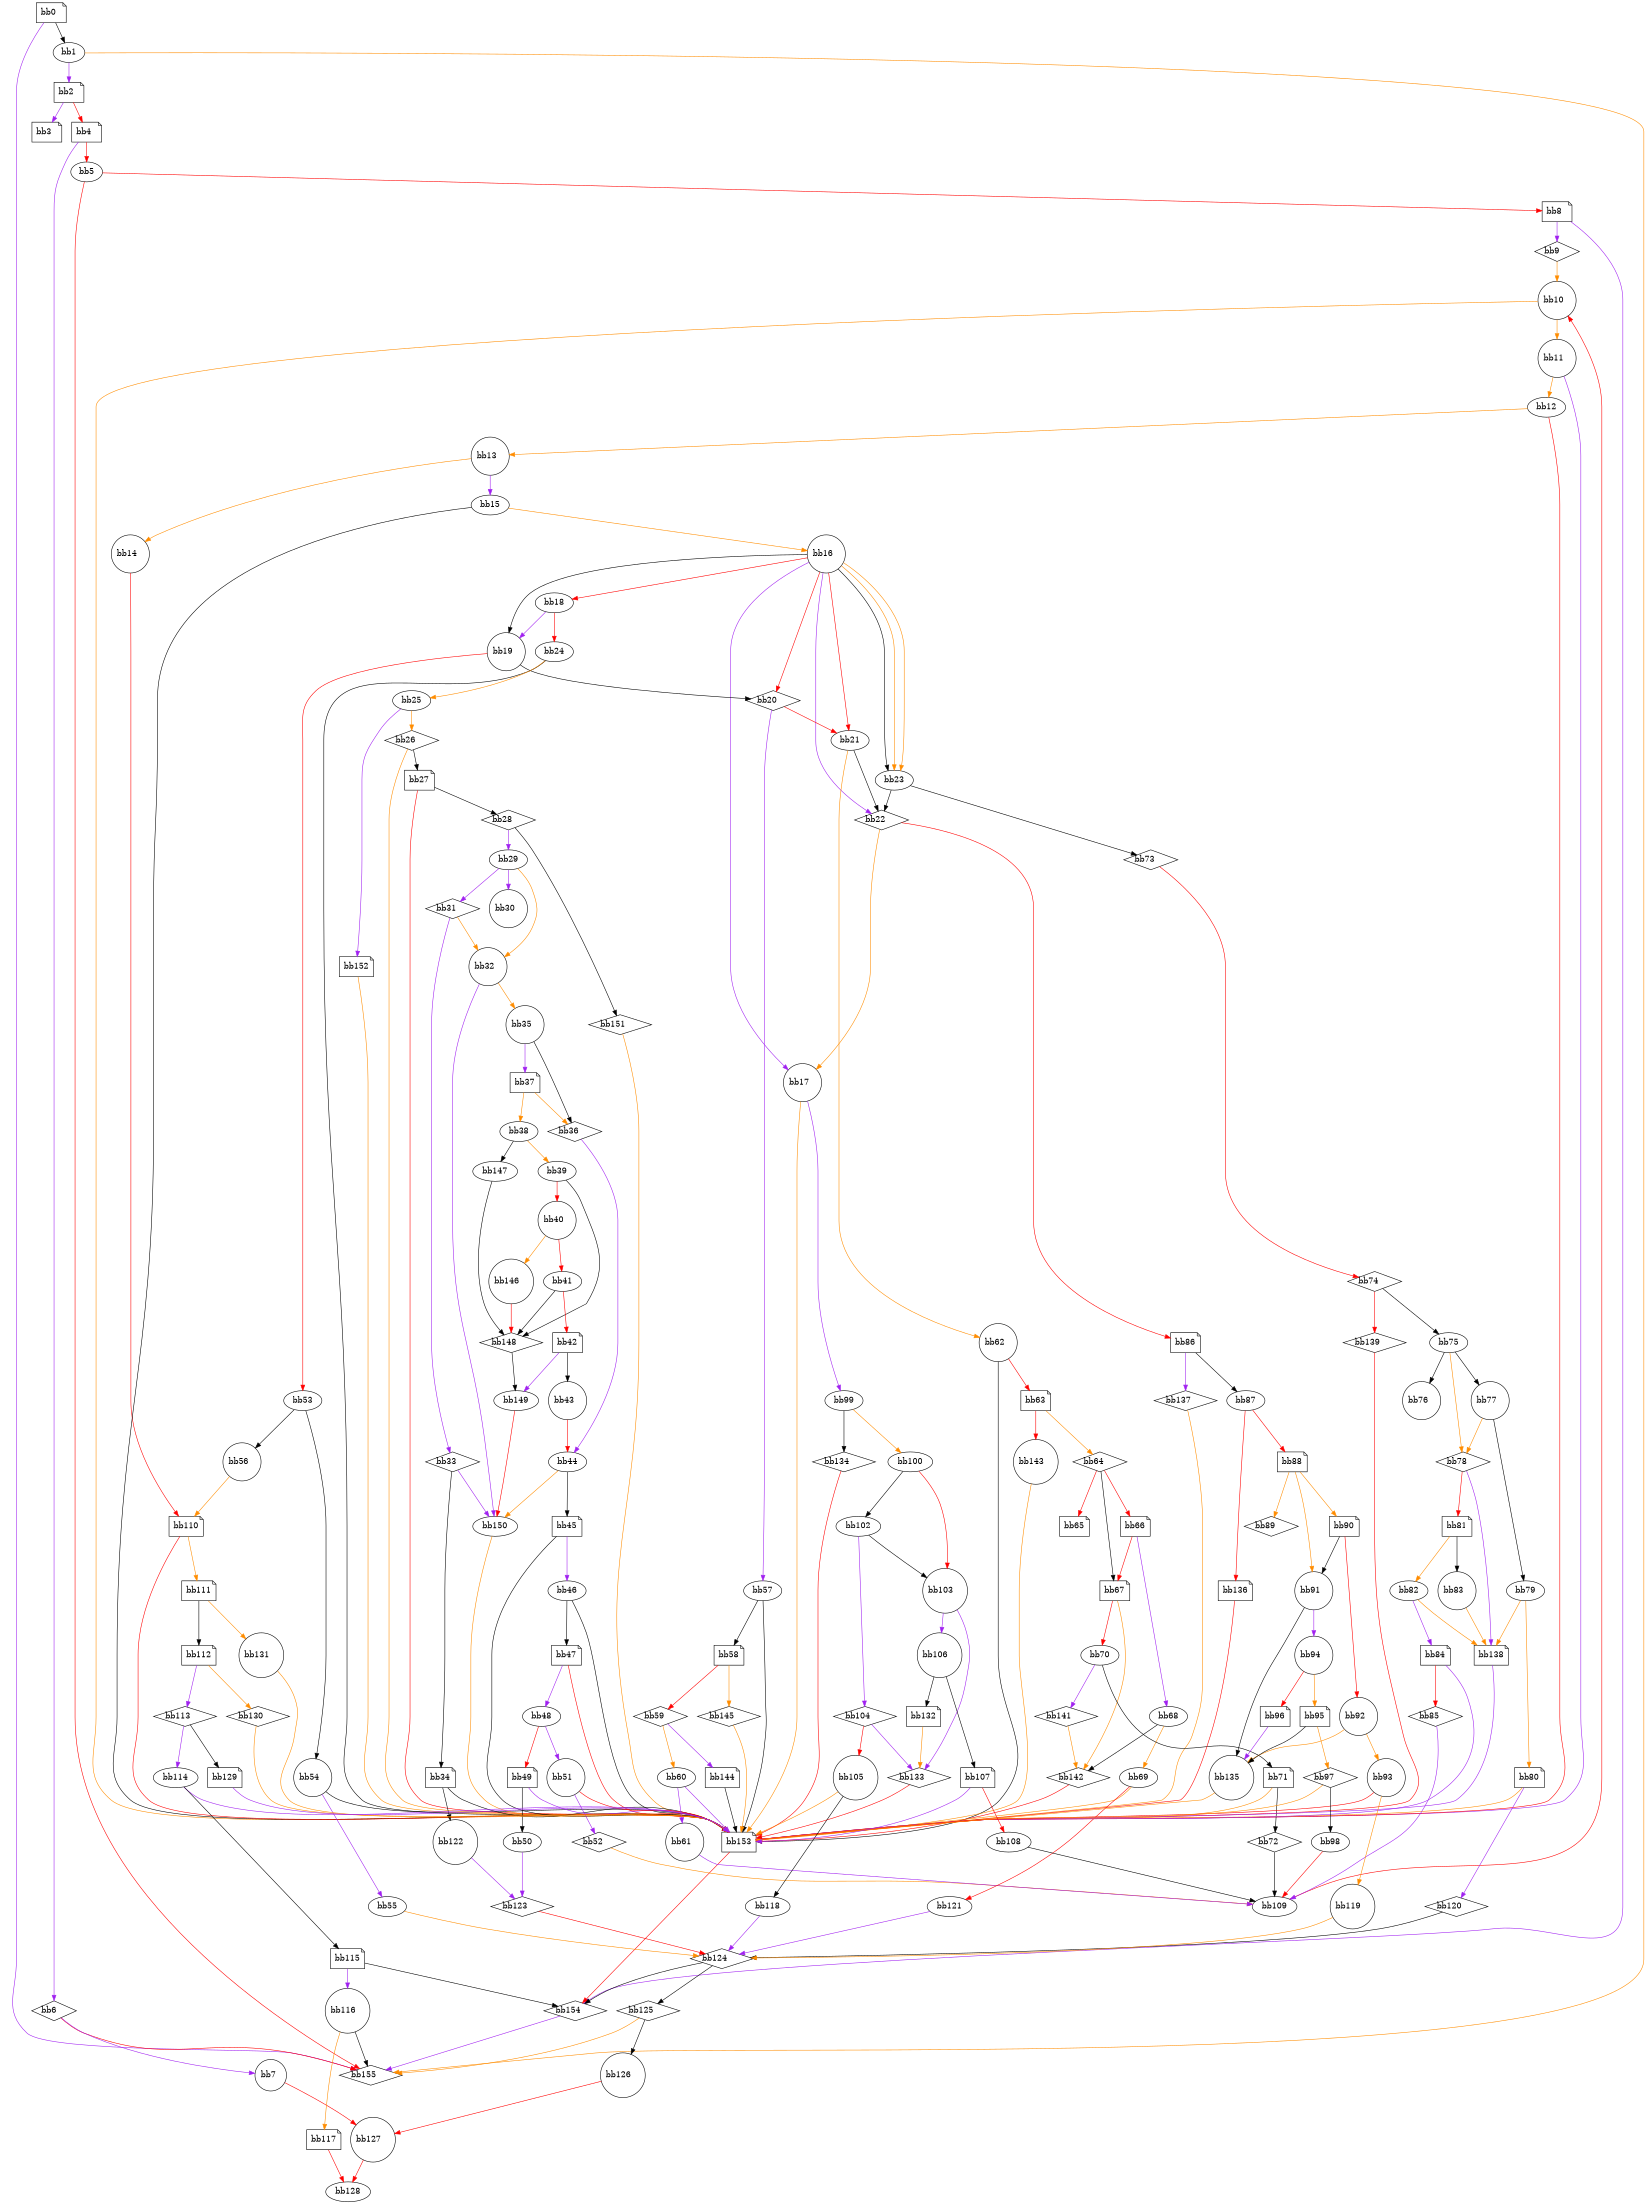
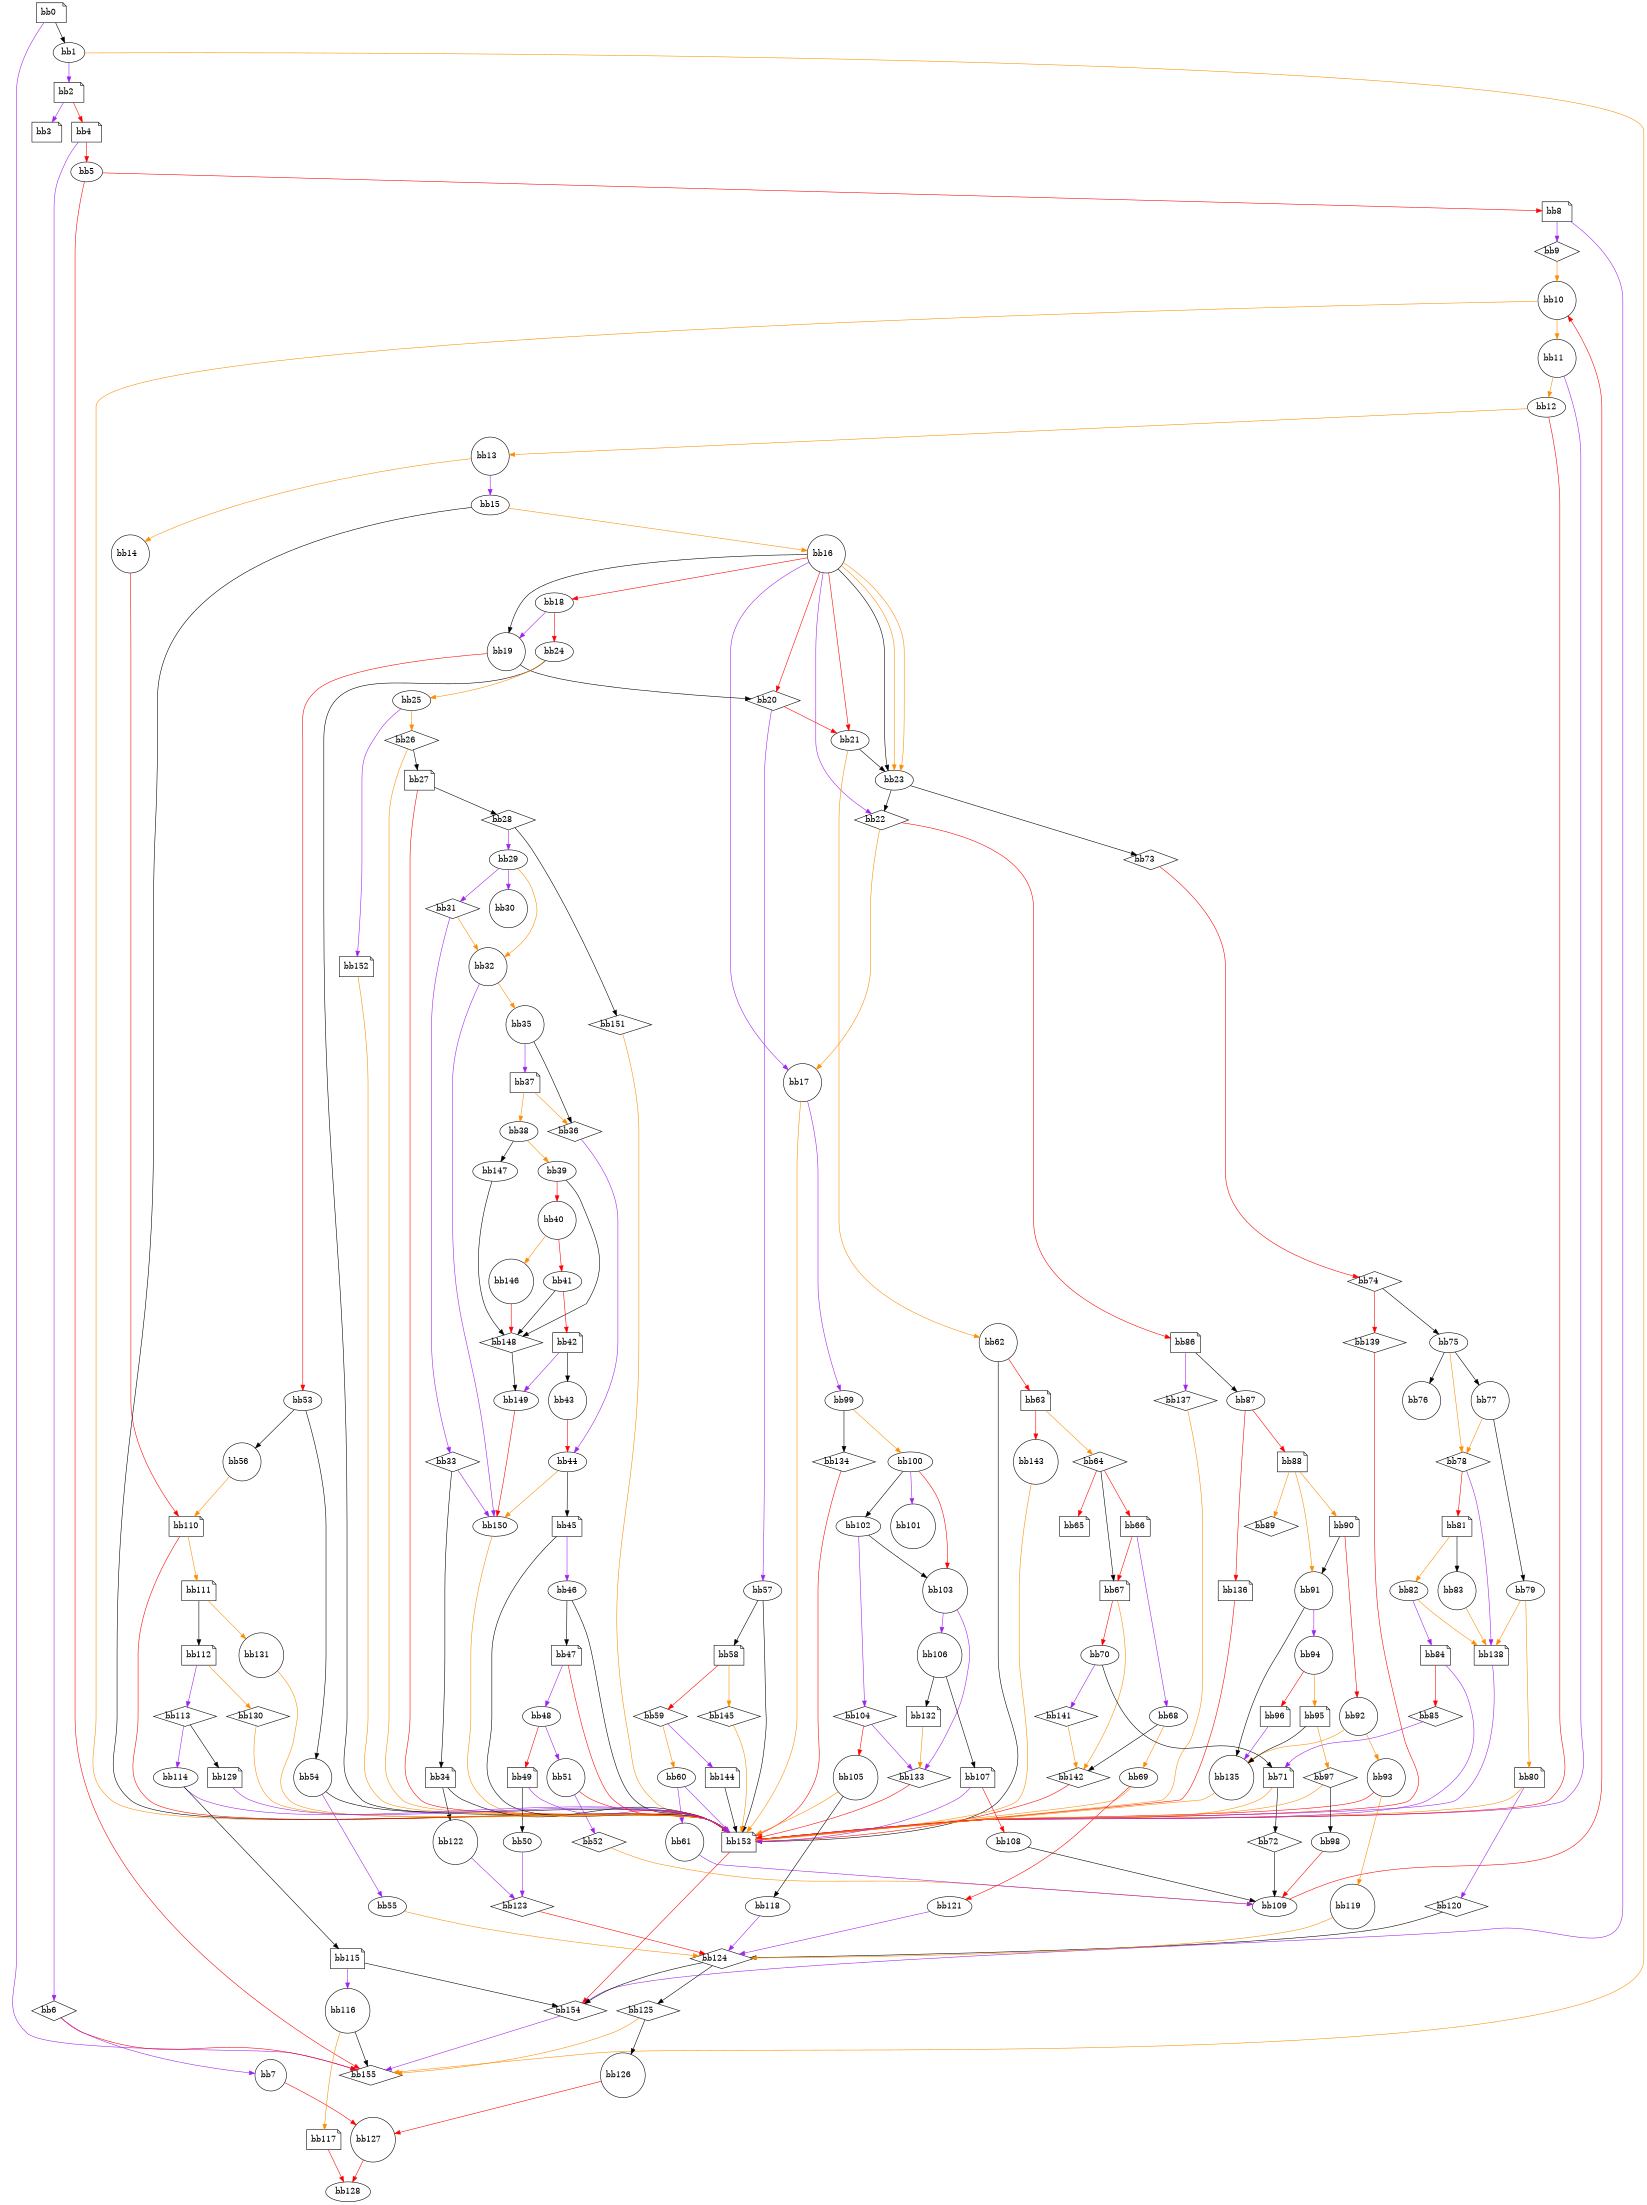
edge "bb21" -> "bb22": now "bb21" -> "bb23"
node "bb101": added
edge "bb85" -> "bb109": now "bb85" -> "bb71"
